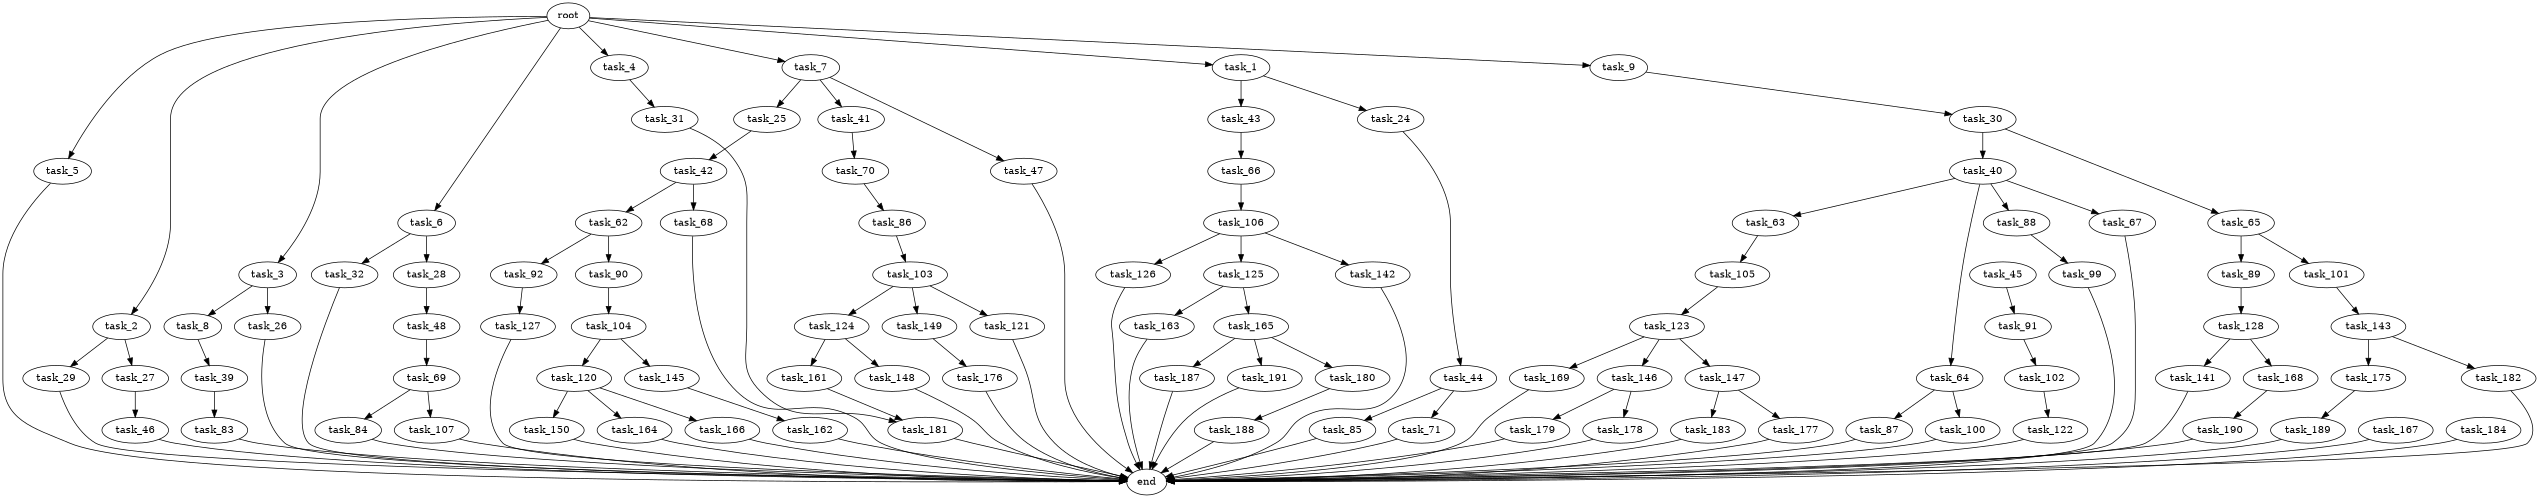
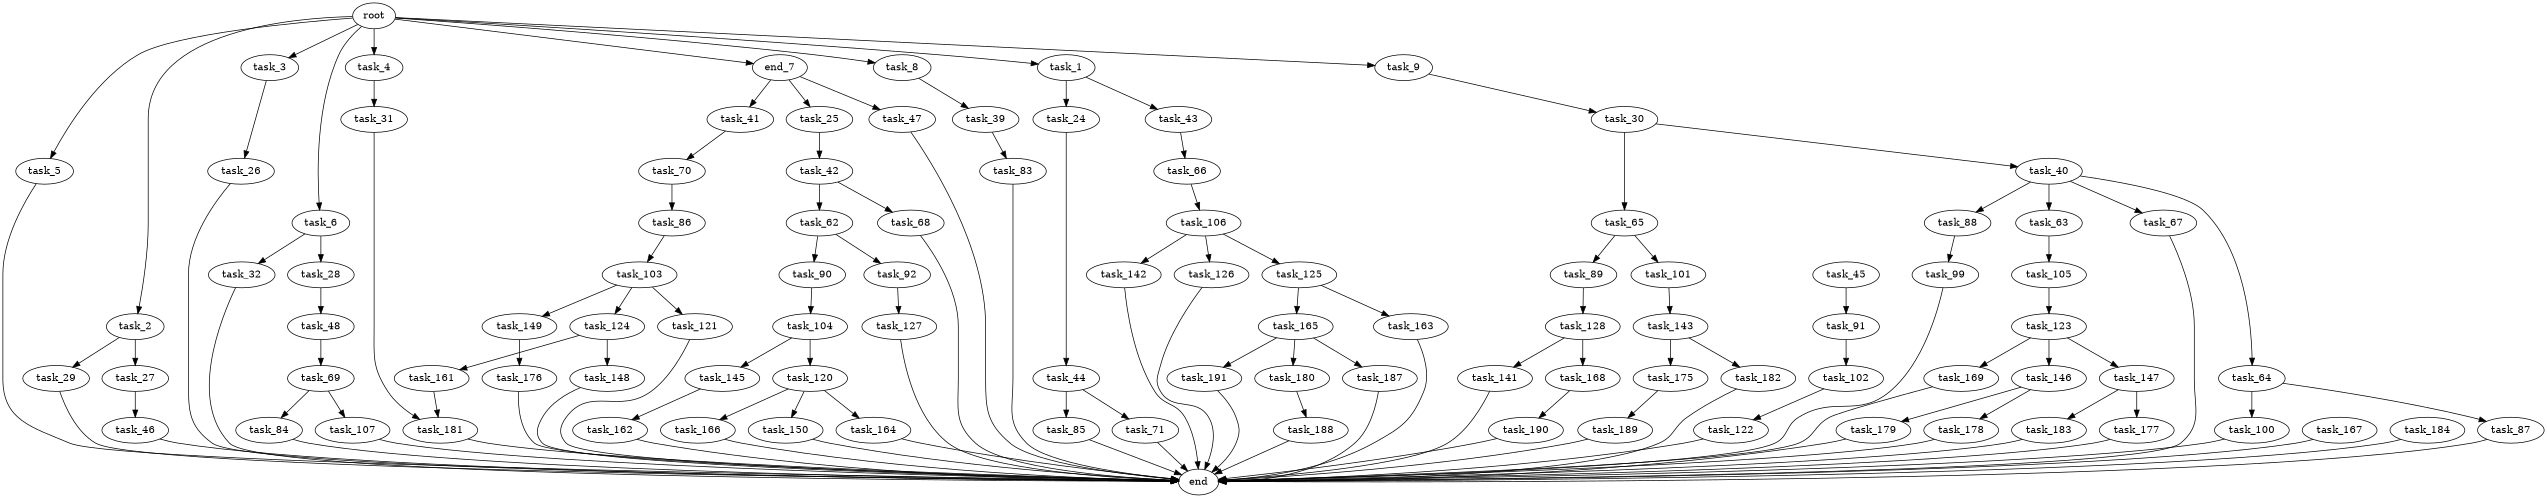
node "task_7": label "task_7" -> "end_7"
edge "task_3" -> "task_8": now "root" -> "task_8"
